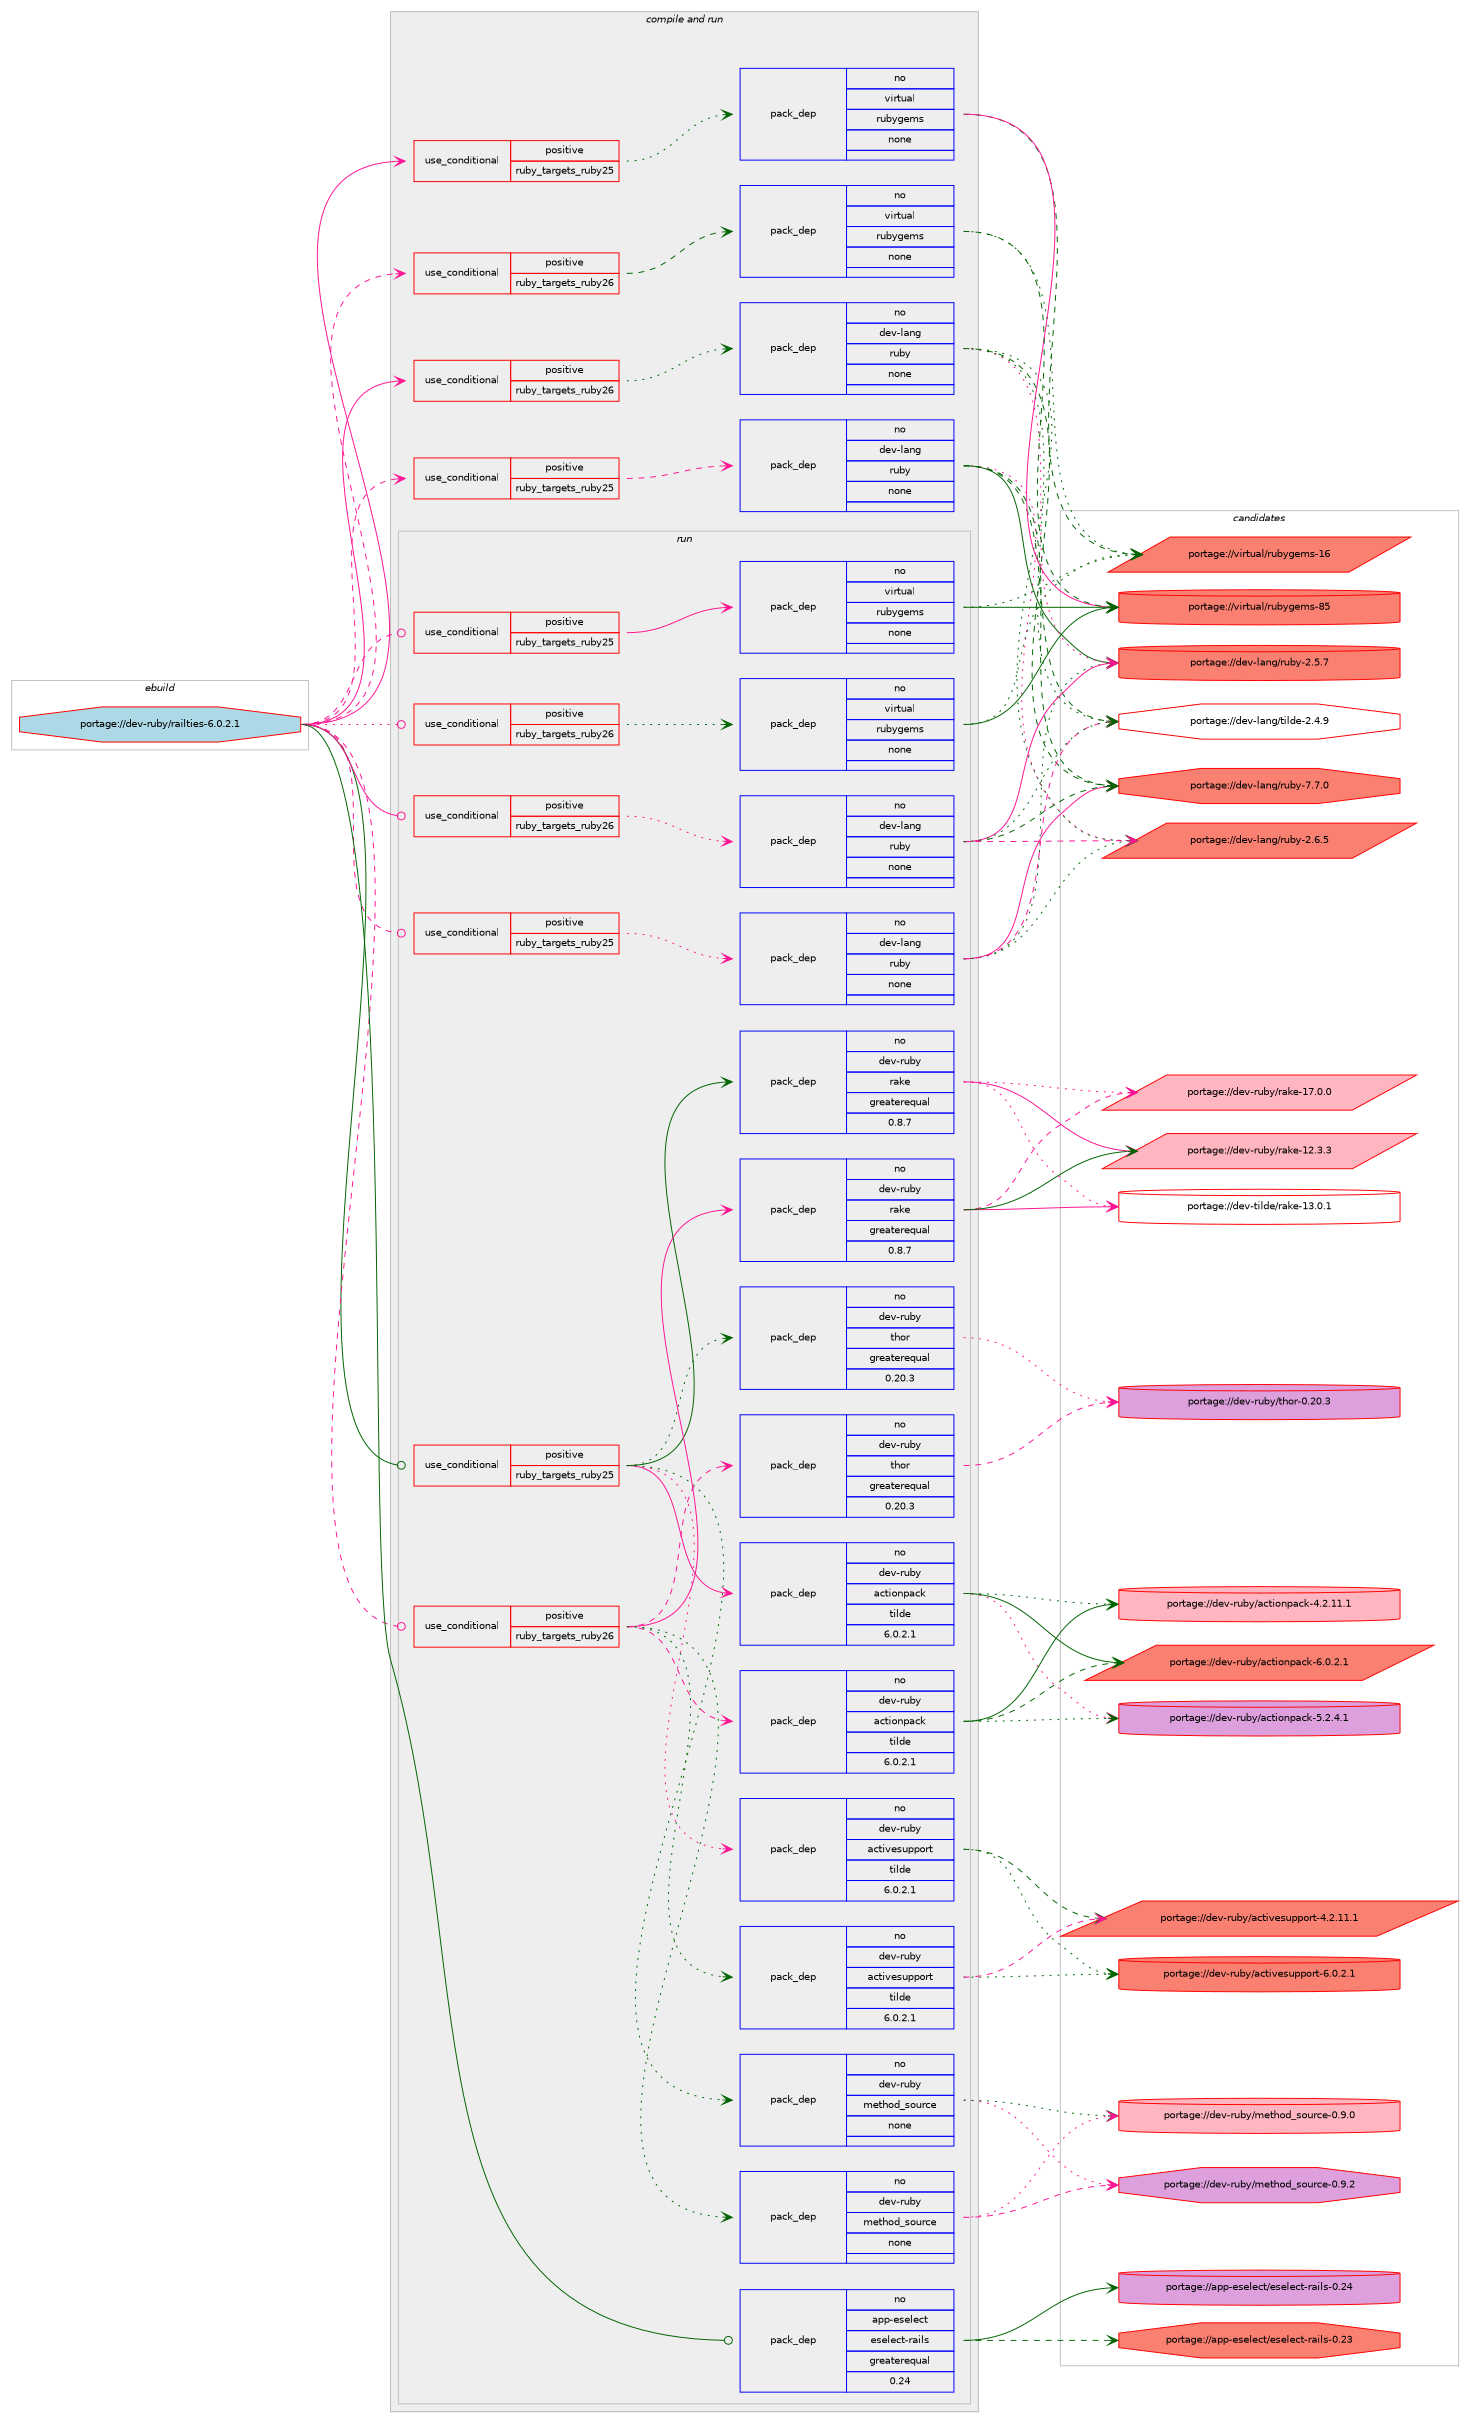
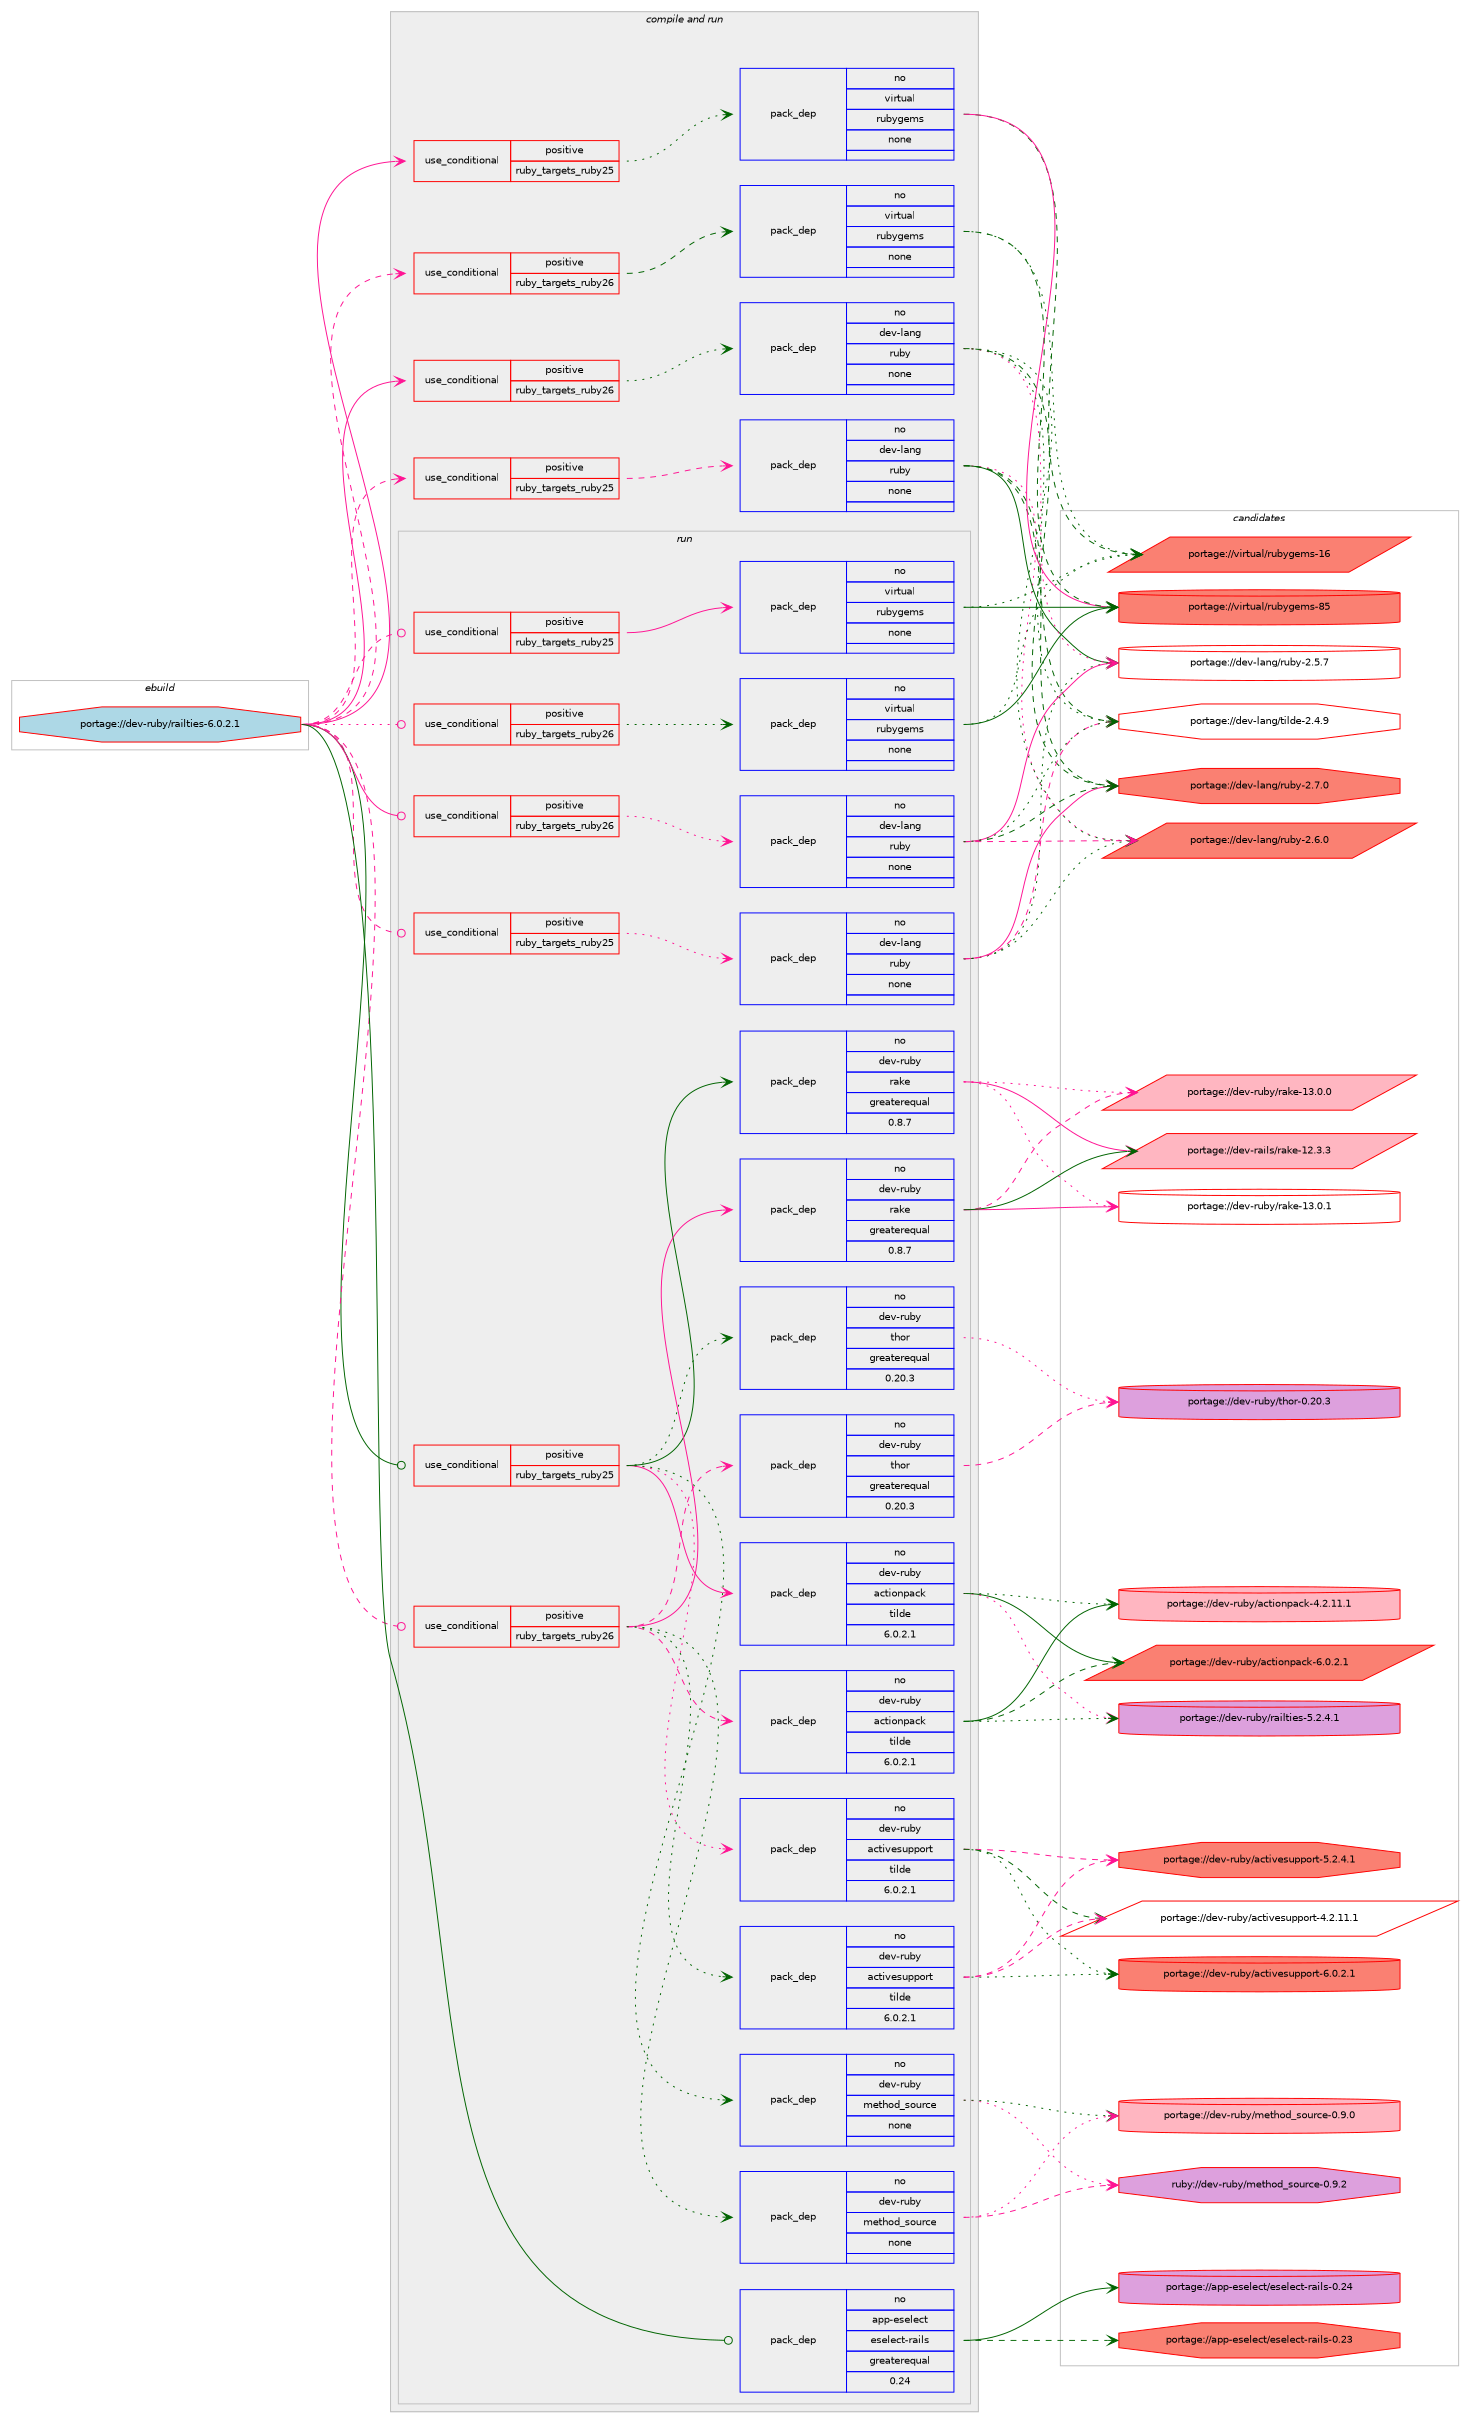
node "portage://dev-lang/ruby-2.5.7": fillcolor salmon -> white
node "portage://dev-lang/ruby-7.7.0": label "portage://dev-lang/ruby-7.7.0" -> "portage://dev-lang/ruby-2.7.0"
node "portage://dev-lang/ruby-2.6.5": label "portage://dev-lang/ruby-2.6.5" -> "portage://dev-lang/ruby-2.6.0"
node "portage://dev-ruby/rake-17.0.0": label "portage://dev-ruby/rake-17.0.0" -> "portage://dev-ruby/rake-13.0.0"
node "portage://dev-ruby/rake-12.3.3": label "portage://dev-ruby/rake-12.3.3" -> "portage://dev-rails/rake-12.3.3"
node "portage://dev-tilde/rake-13.0.1": label "portage://dev-tilde/rake-13.0.1" -> "portage://dev-ruby/rake-13.0.1"
node "portage://dev-ruby/actionpack-5.2.4.1": label "portage://dev-ruby/actionpack-5.2.4.1" -> "portage://dev-ruby/railties-5.2.4.1"
node "portage://dev-ruby/activesupport-5.2.4.1": added
node "portage://dev-ruby/activesupport-4.2.11.1": fillcolor salmon -> white
node "portage://dev-ruby/method_source-0.9.2": label "portage://dev-ruby/method_source-0.9.2" -> "ruby://dev-ruby/method_source-0.9.2"
